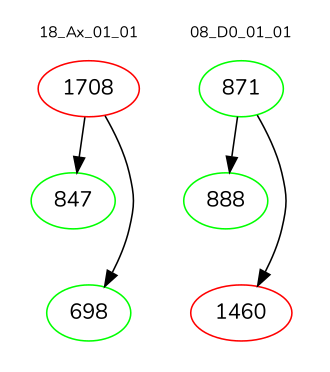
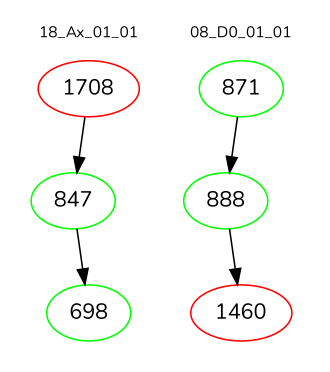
edge "1708" -> "698": now "847" -> "698"
edge "871" -> "1460": now "888" -> "1460"
